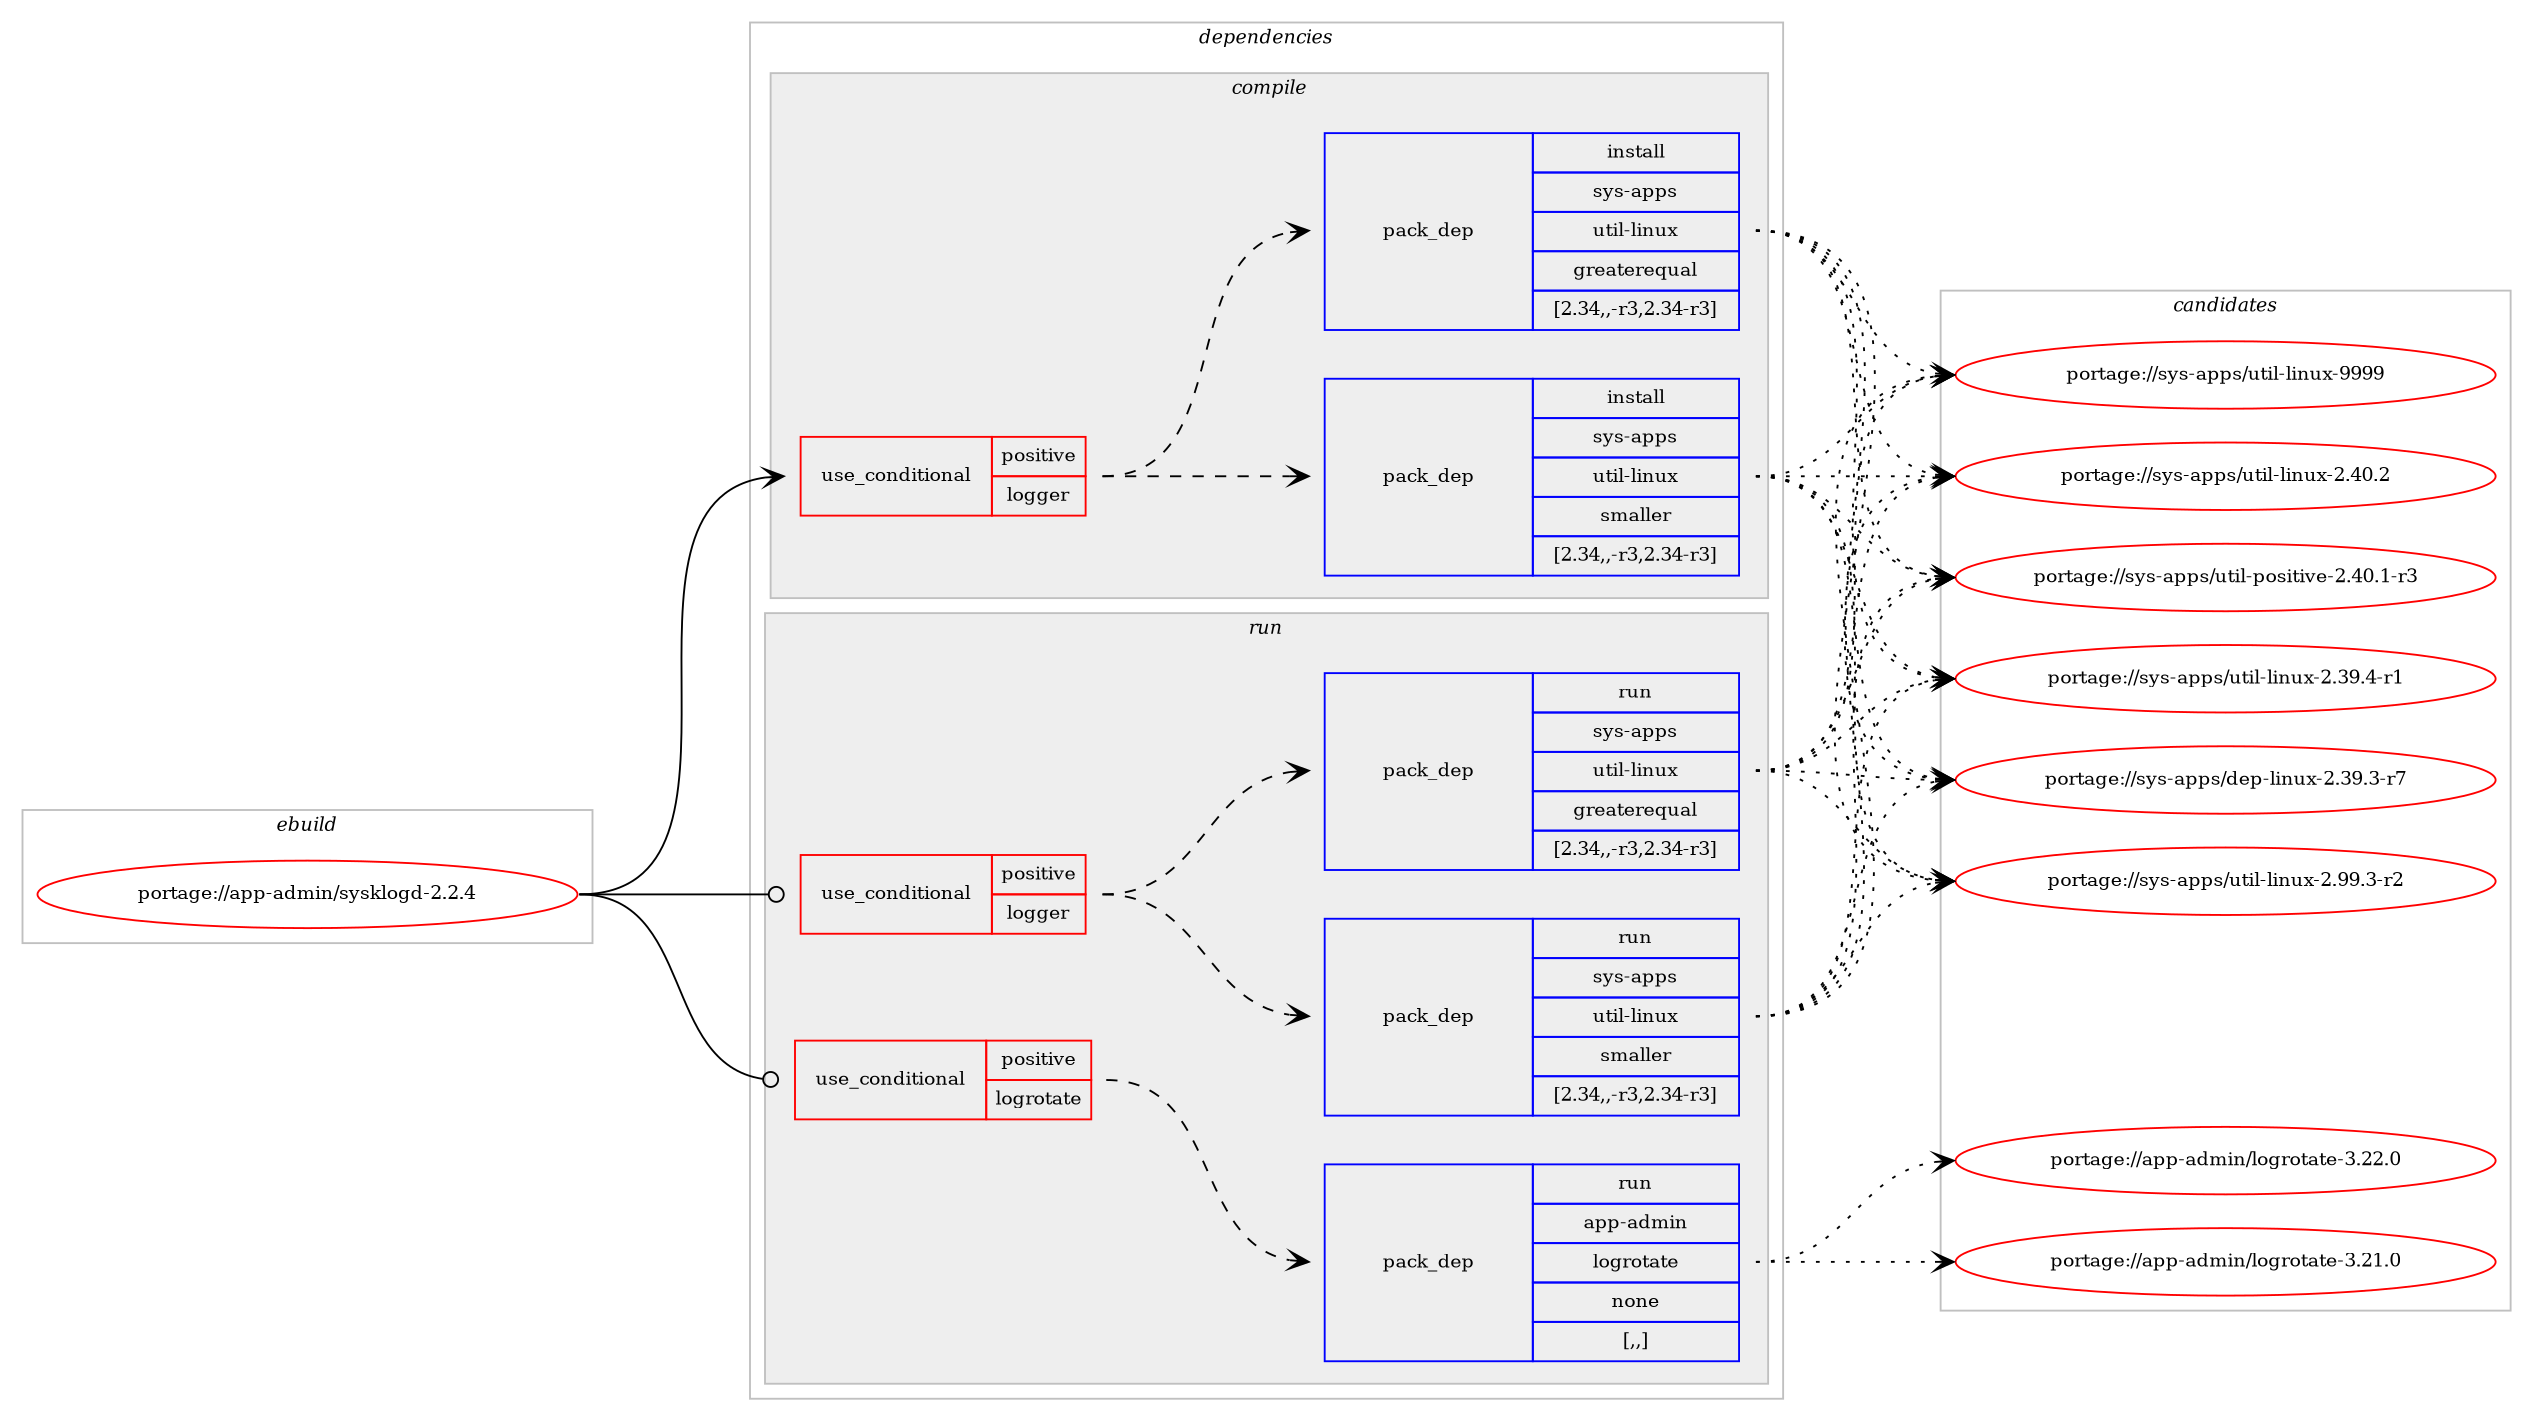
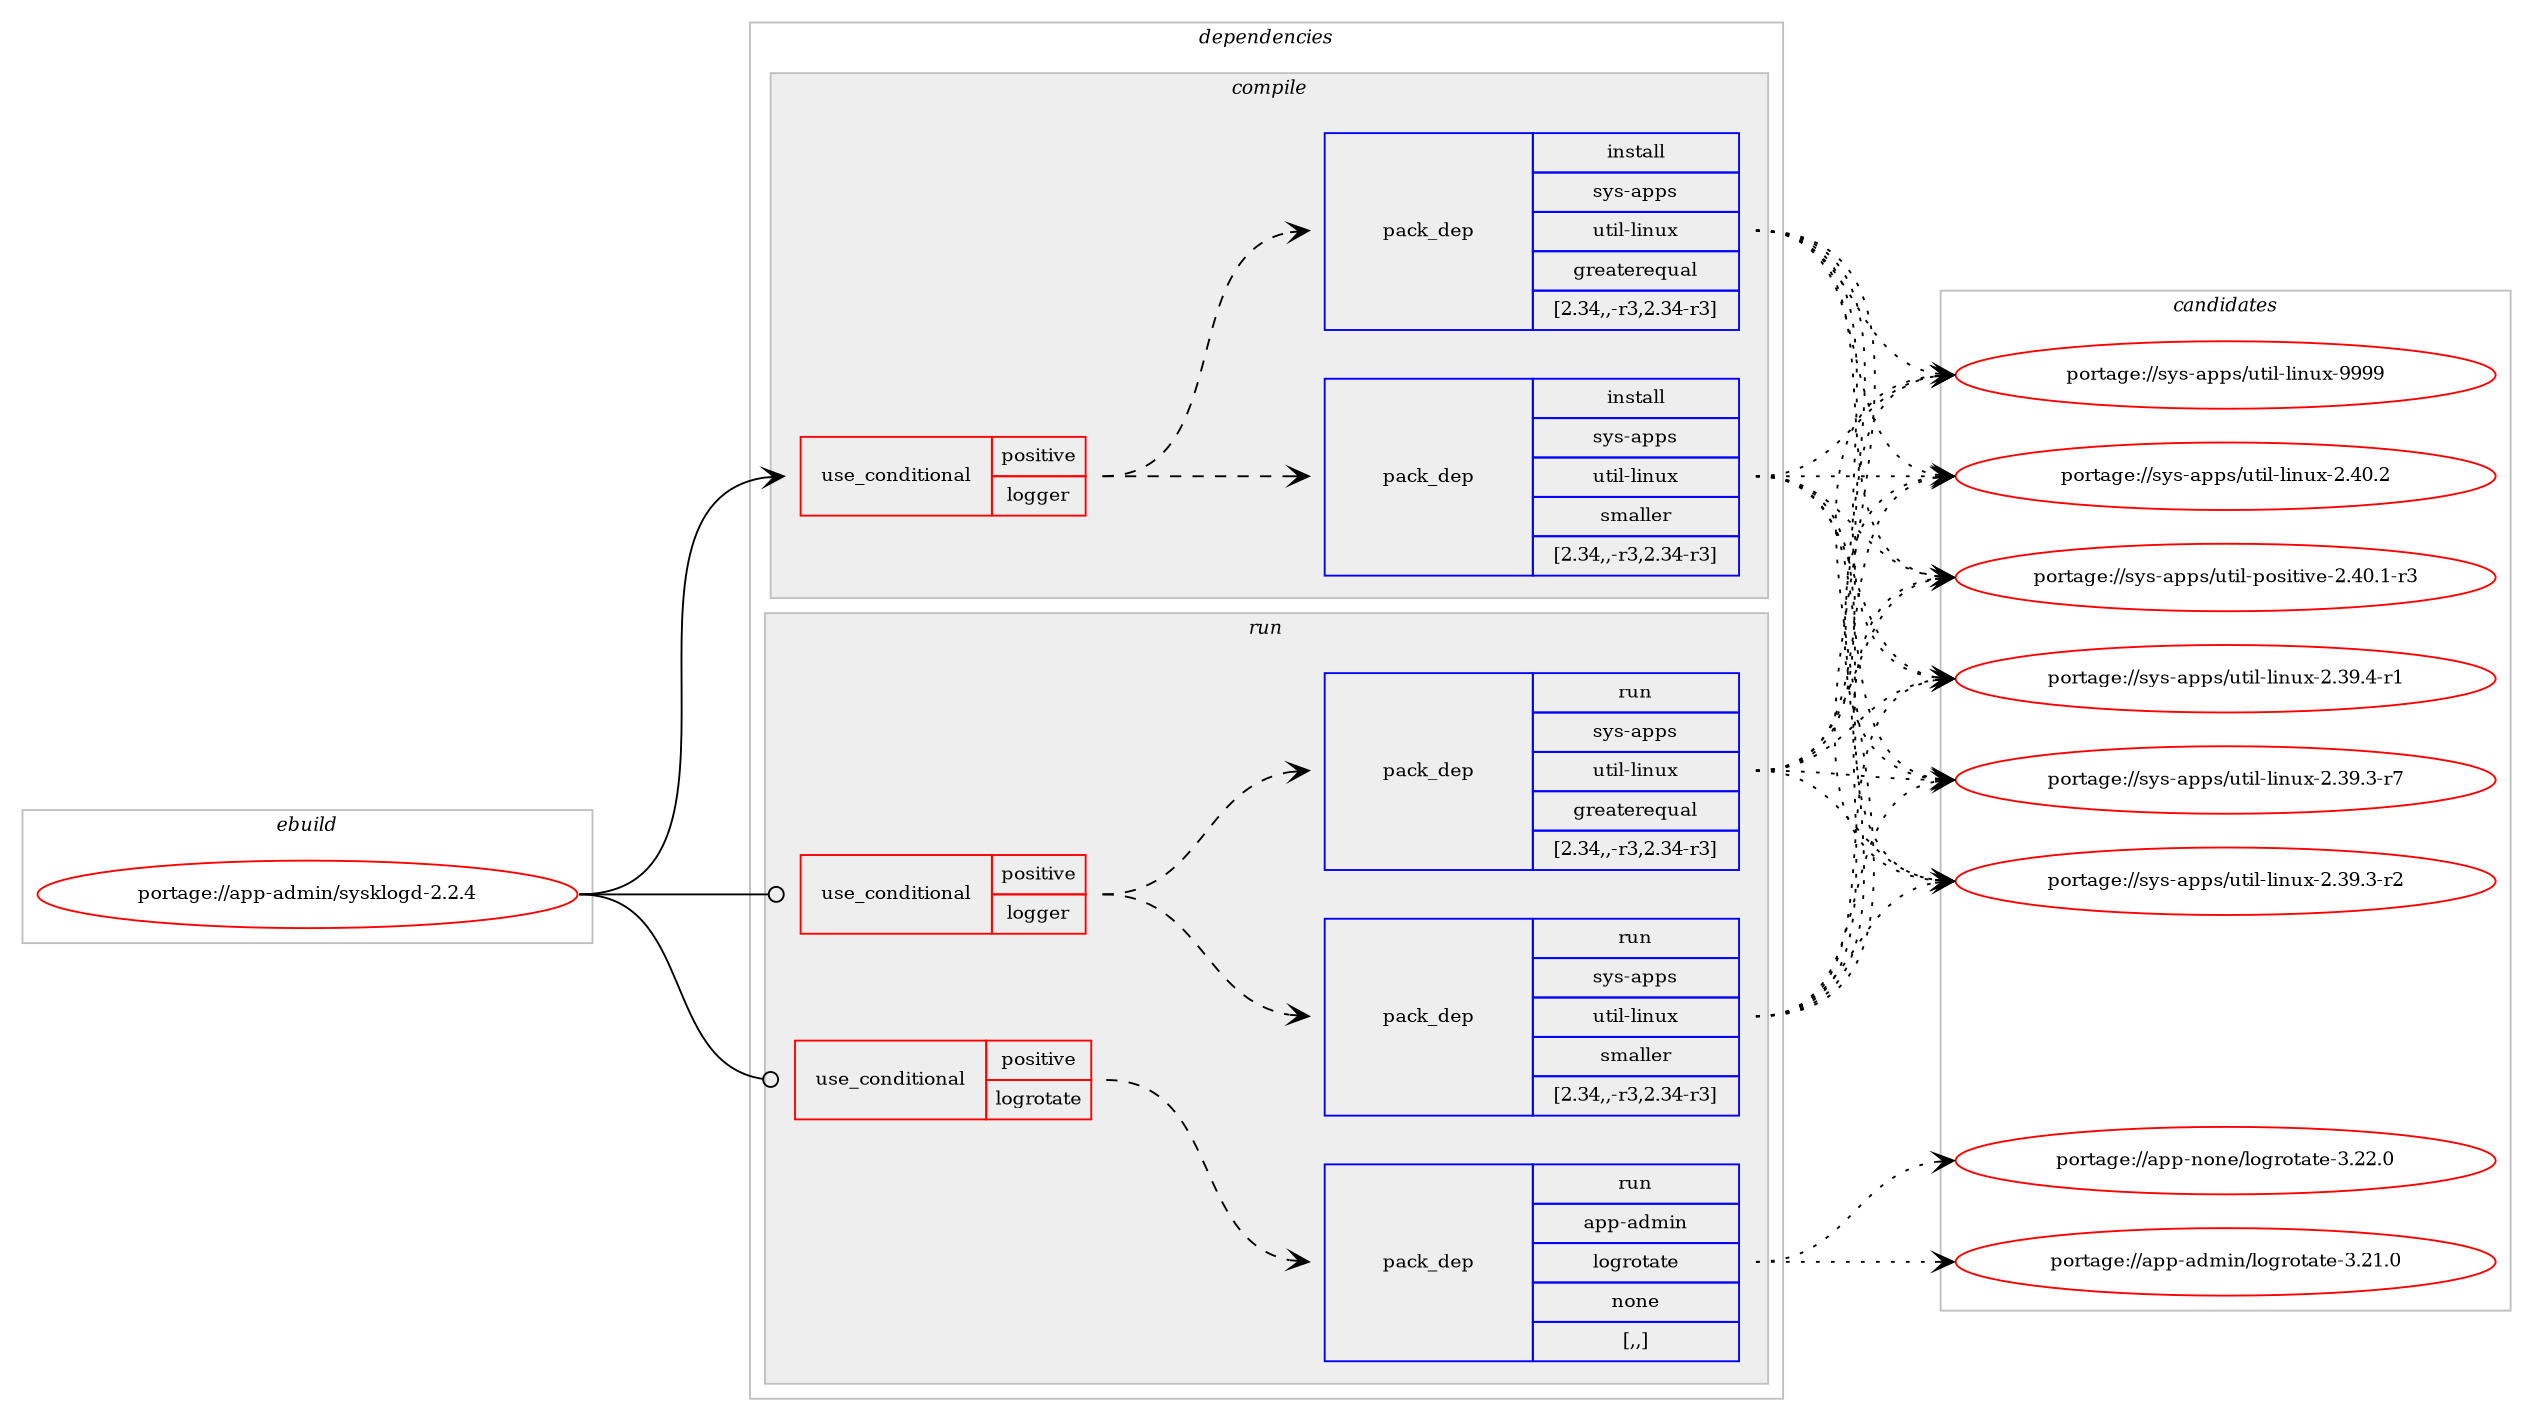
node "portage://sys-apps/dep-linux-2.39.3-r7": label "portage://sys-apps/dep-linux-2.39.3-r7" -> "portage://sys-apps/util-linux-2.39.3-r7"
node "portage://sys-apps/util-linux-2.99.3-r2": label "portage://sys-apps/util-linux-2.99.3-r2" -> "portage://sys-apps/util-linux-2.39.3-r2"
node "portage://app-admin/logrotate-3.22.0": label "portage://app-admin/logrotate-3.22.0" -> "portage://app-none/logrotate-3.22.0"
